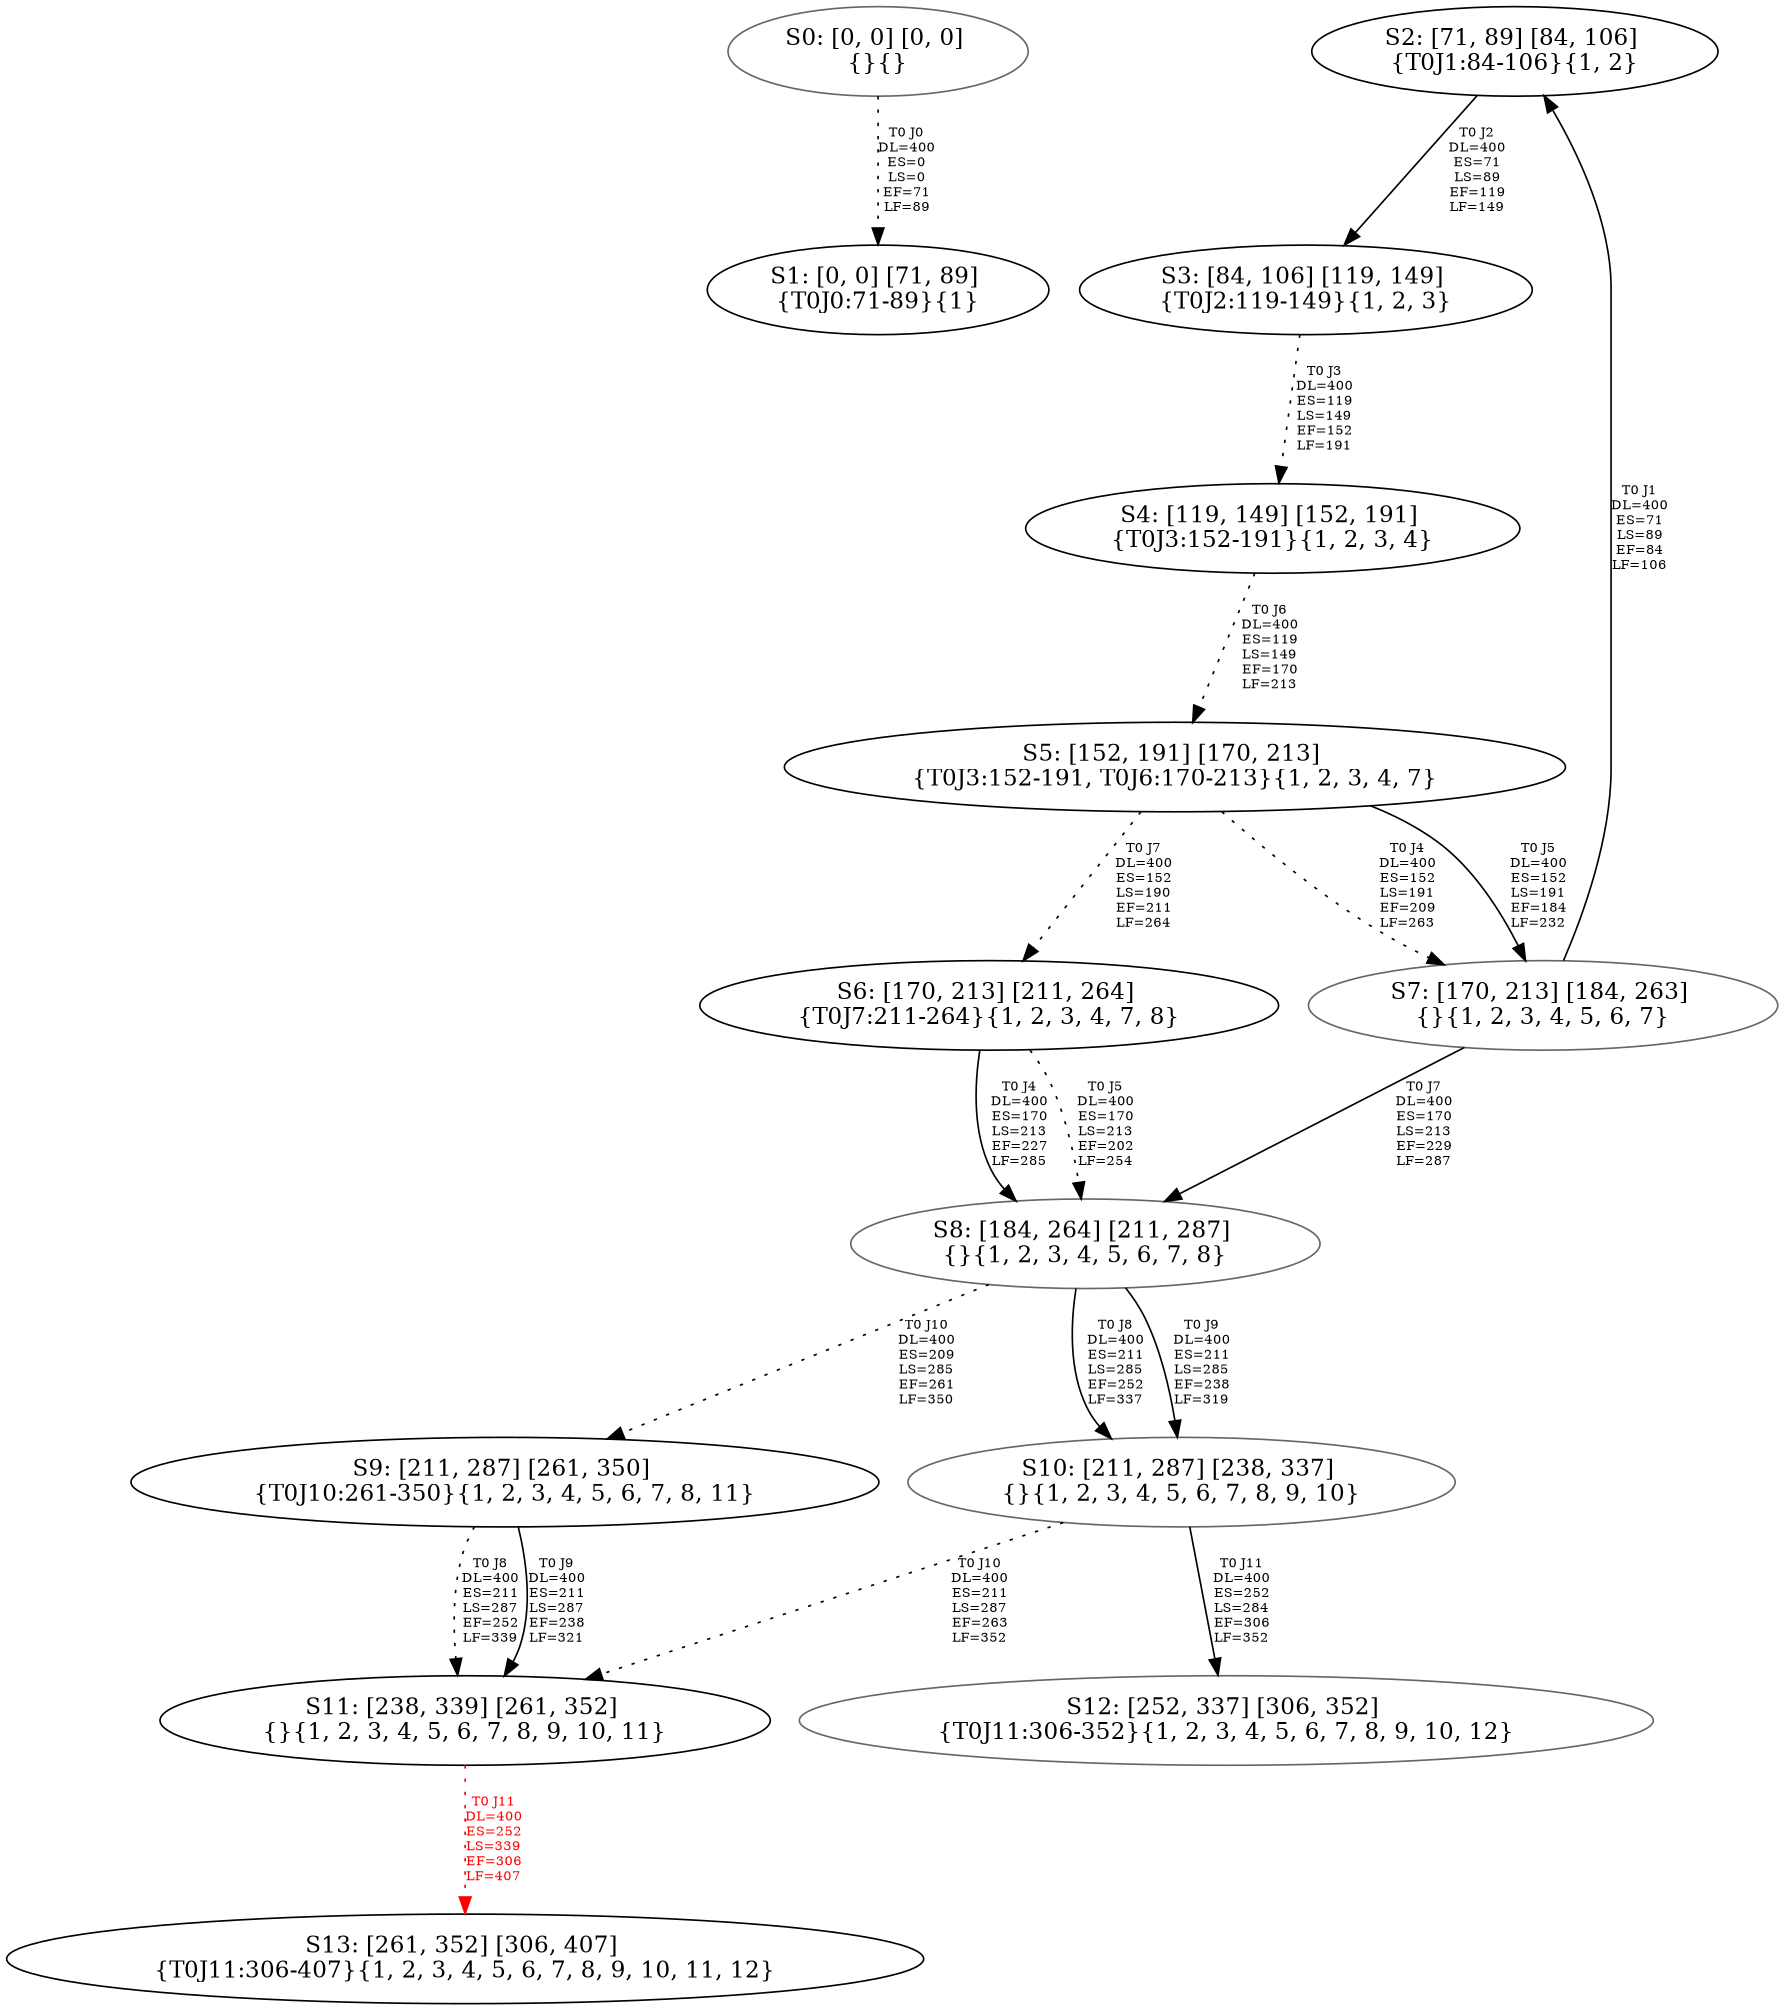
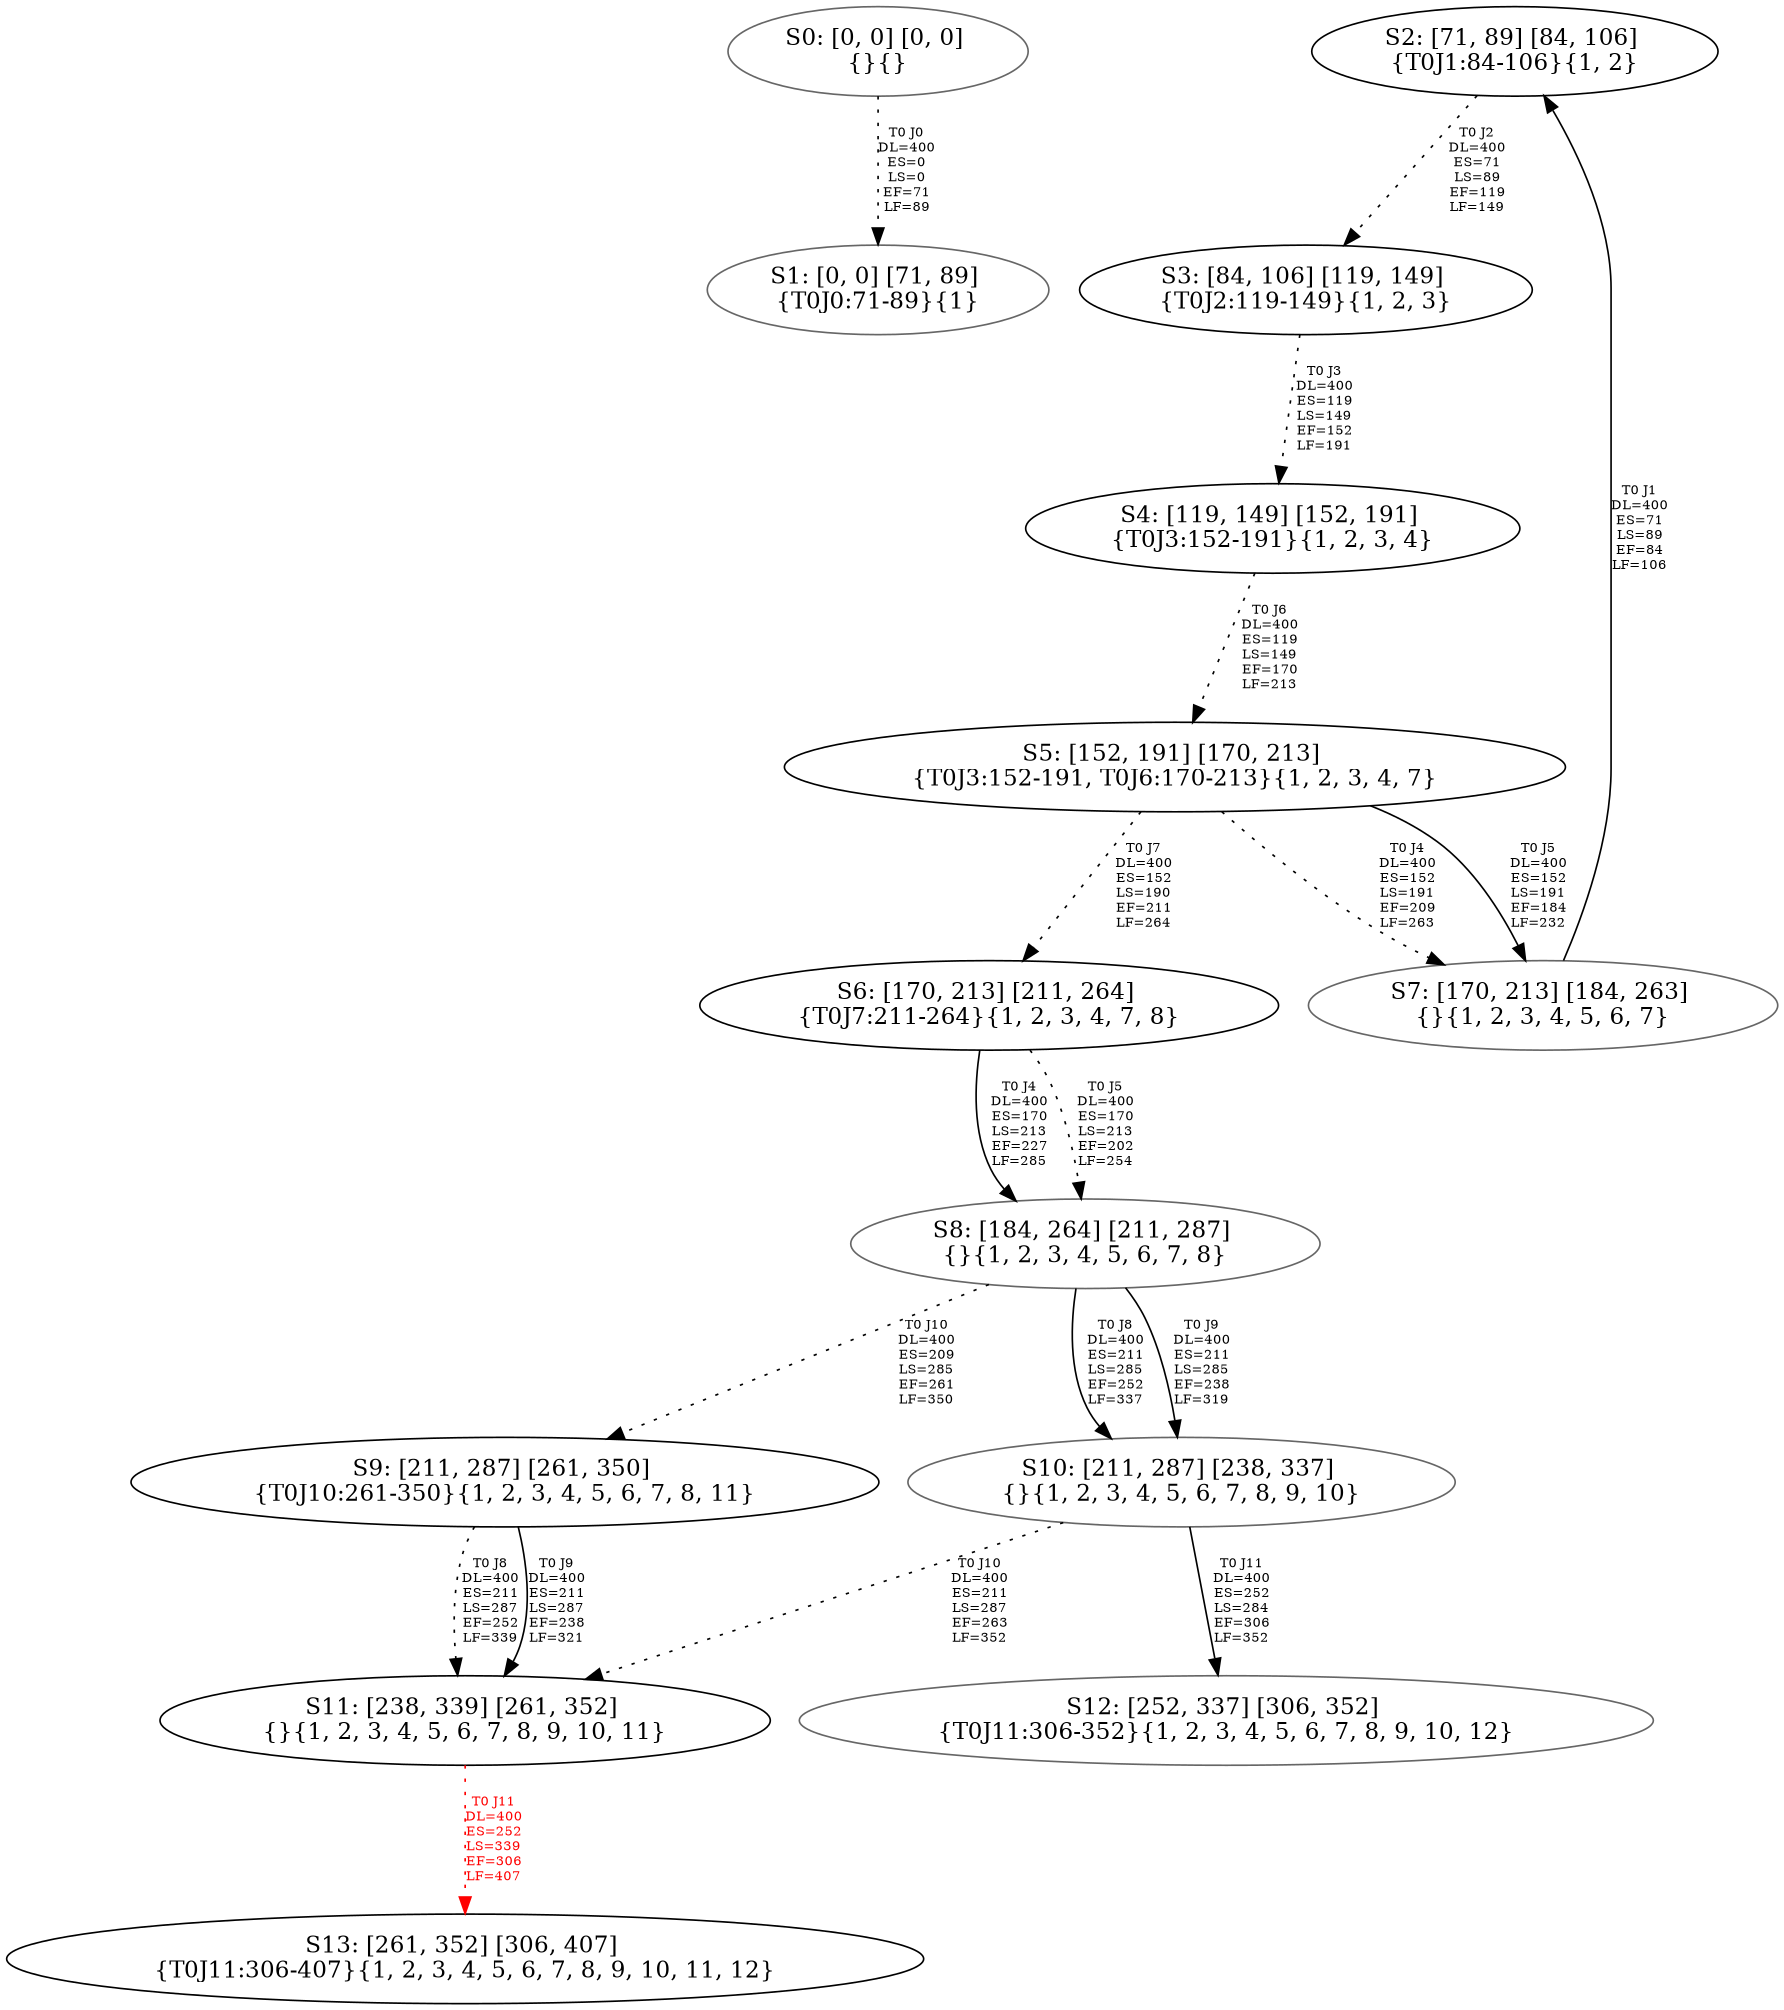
edge "S2: [71, 89] [84, 106] {T0J1:84-106}{1, 2}" -> "S3: [84, 106] [119, 149] {T0J2:119-149}{1, 2, 3}": style solid -> dotted
node "S1: [0, 0] [71, 89] {T0J0:71-89}{1}": color black -> gray40
edge "S7: [170, 213] [184, 263] {}{1, 2, 3, 4, 5, 6, 7}" -> "S8: [184, 264] [211, 287] {}{1, 2, 3, 4, 5, 6, 7, 8}": removed, label "T0 J7 DL=400 ES=170 LS=213 EF=229 LF=287"
